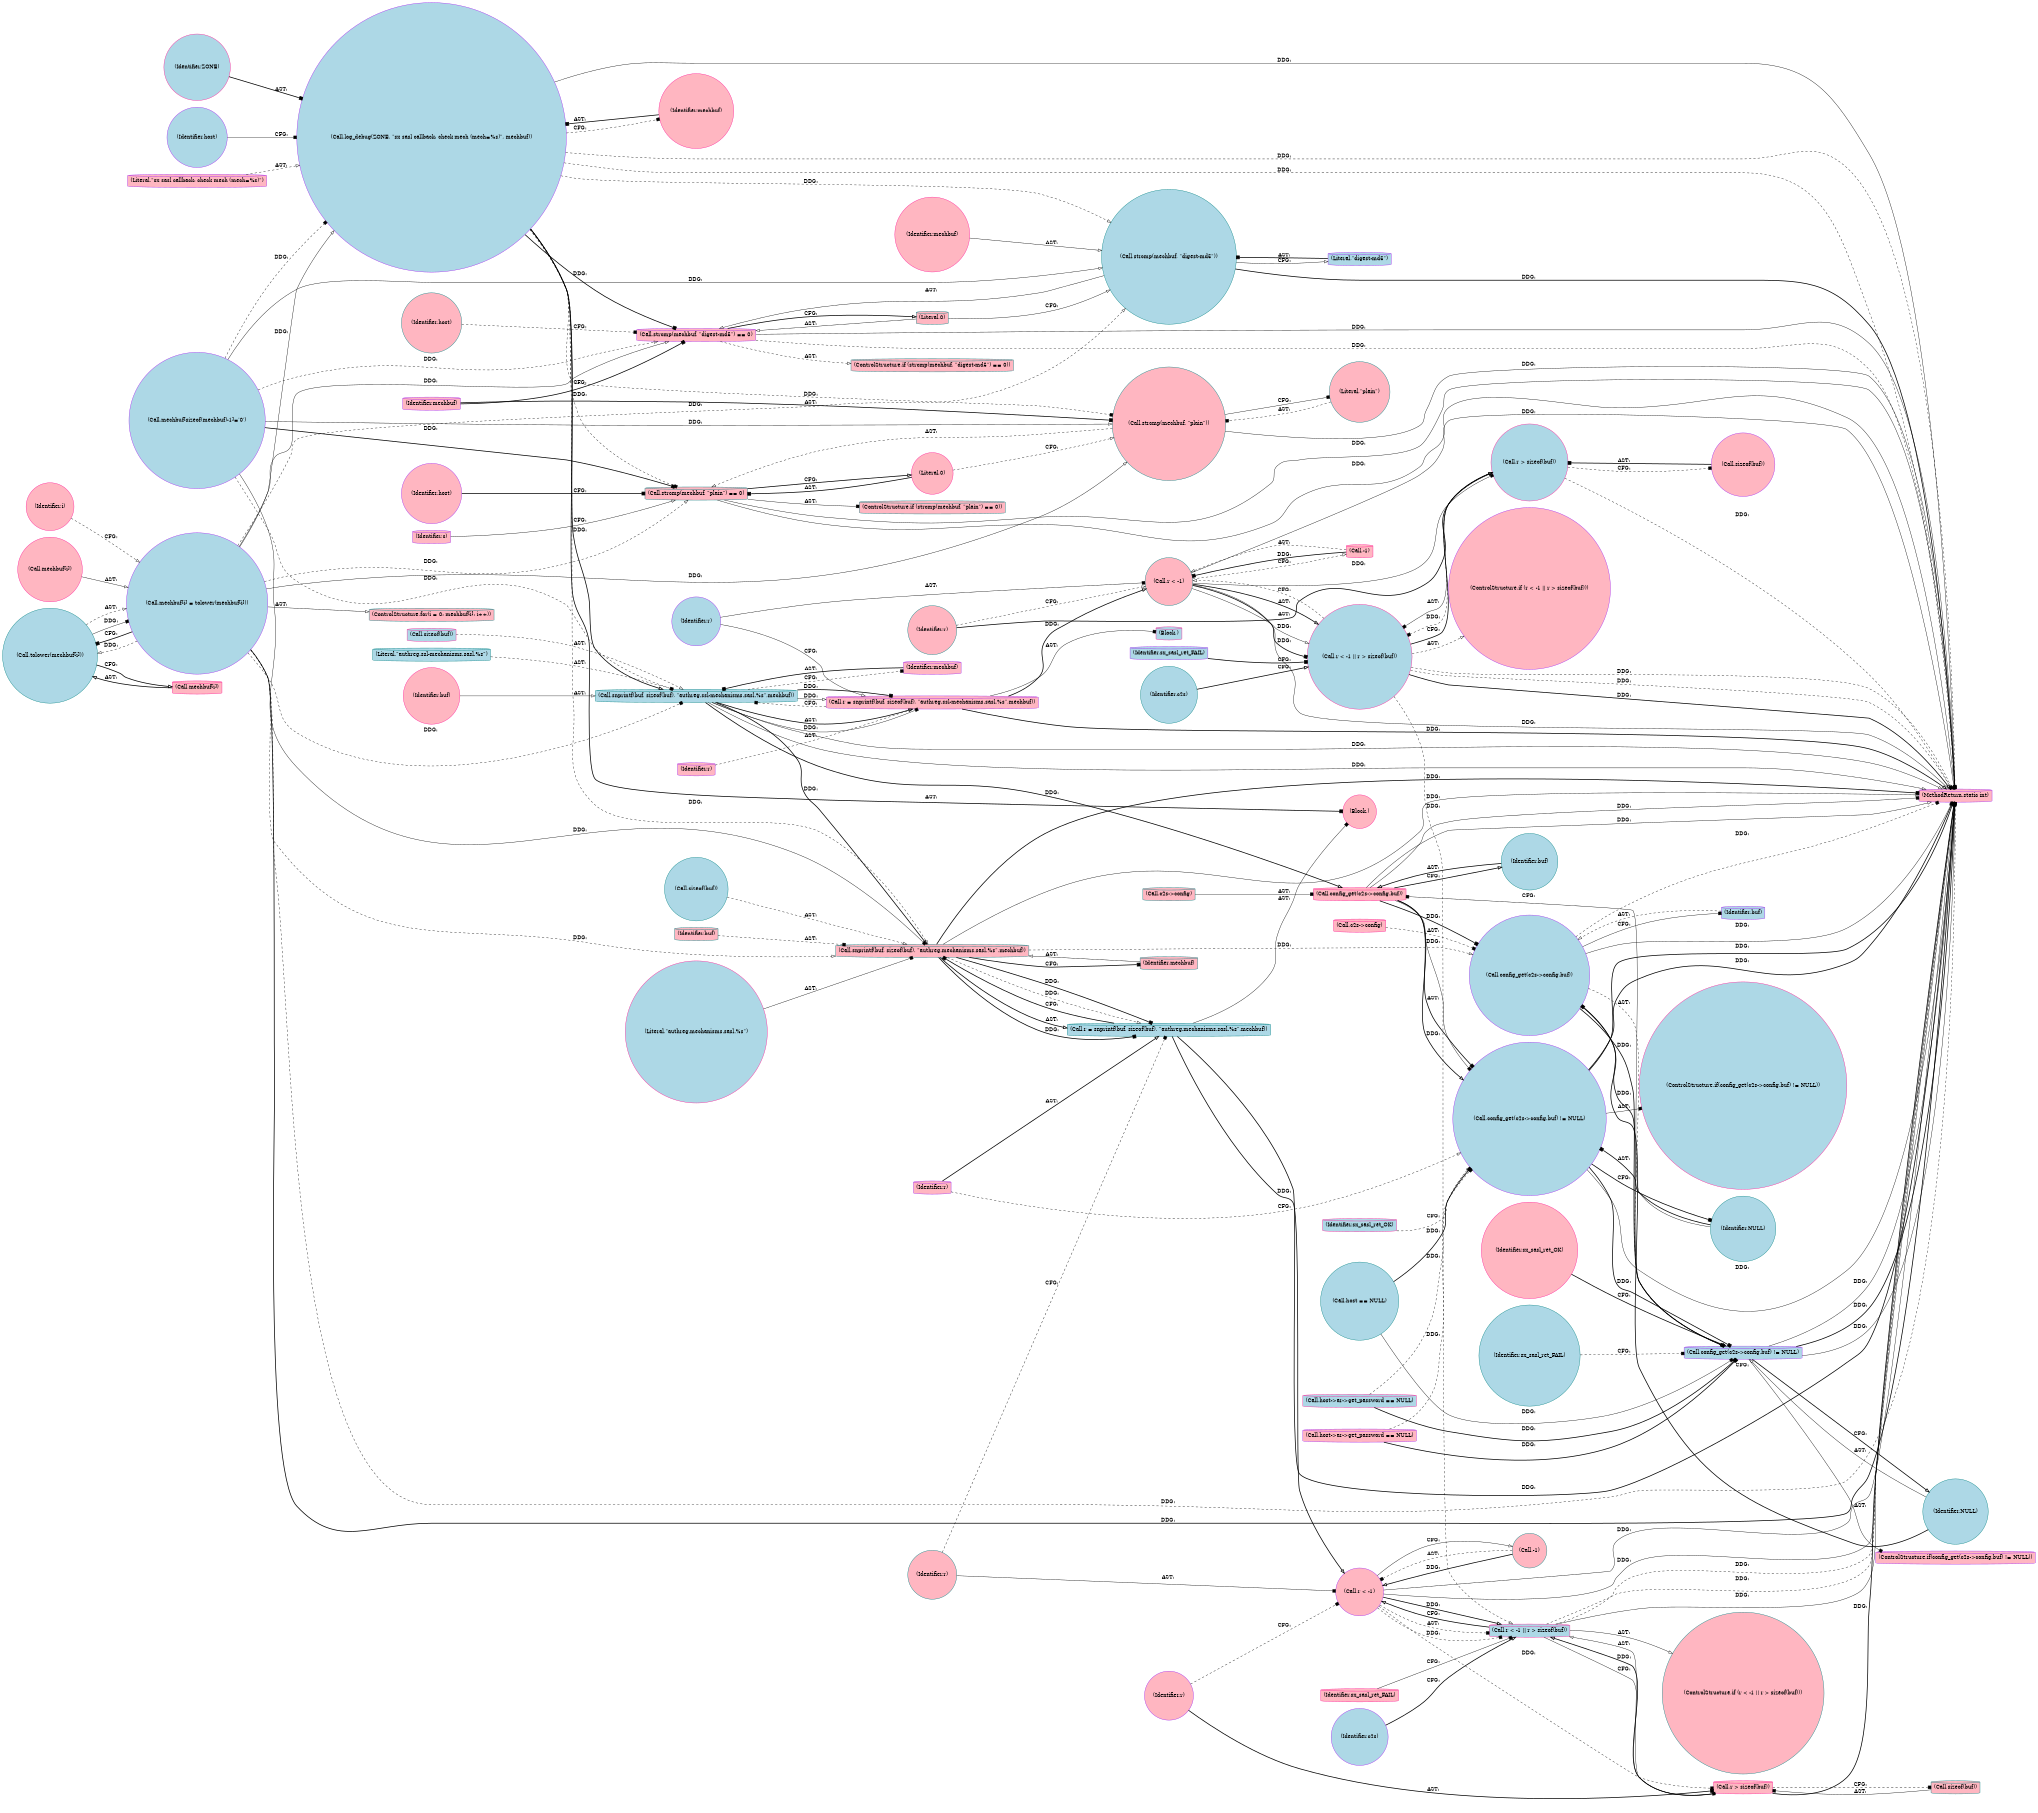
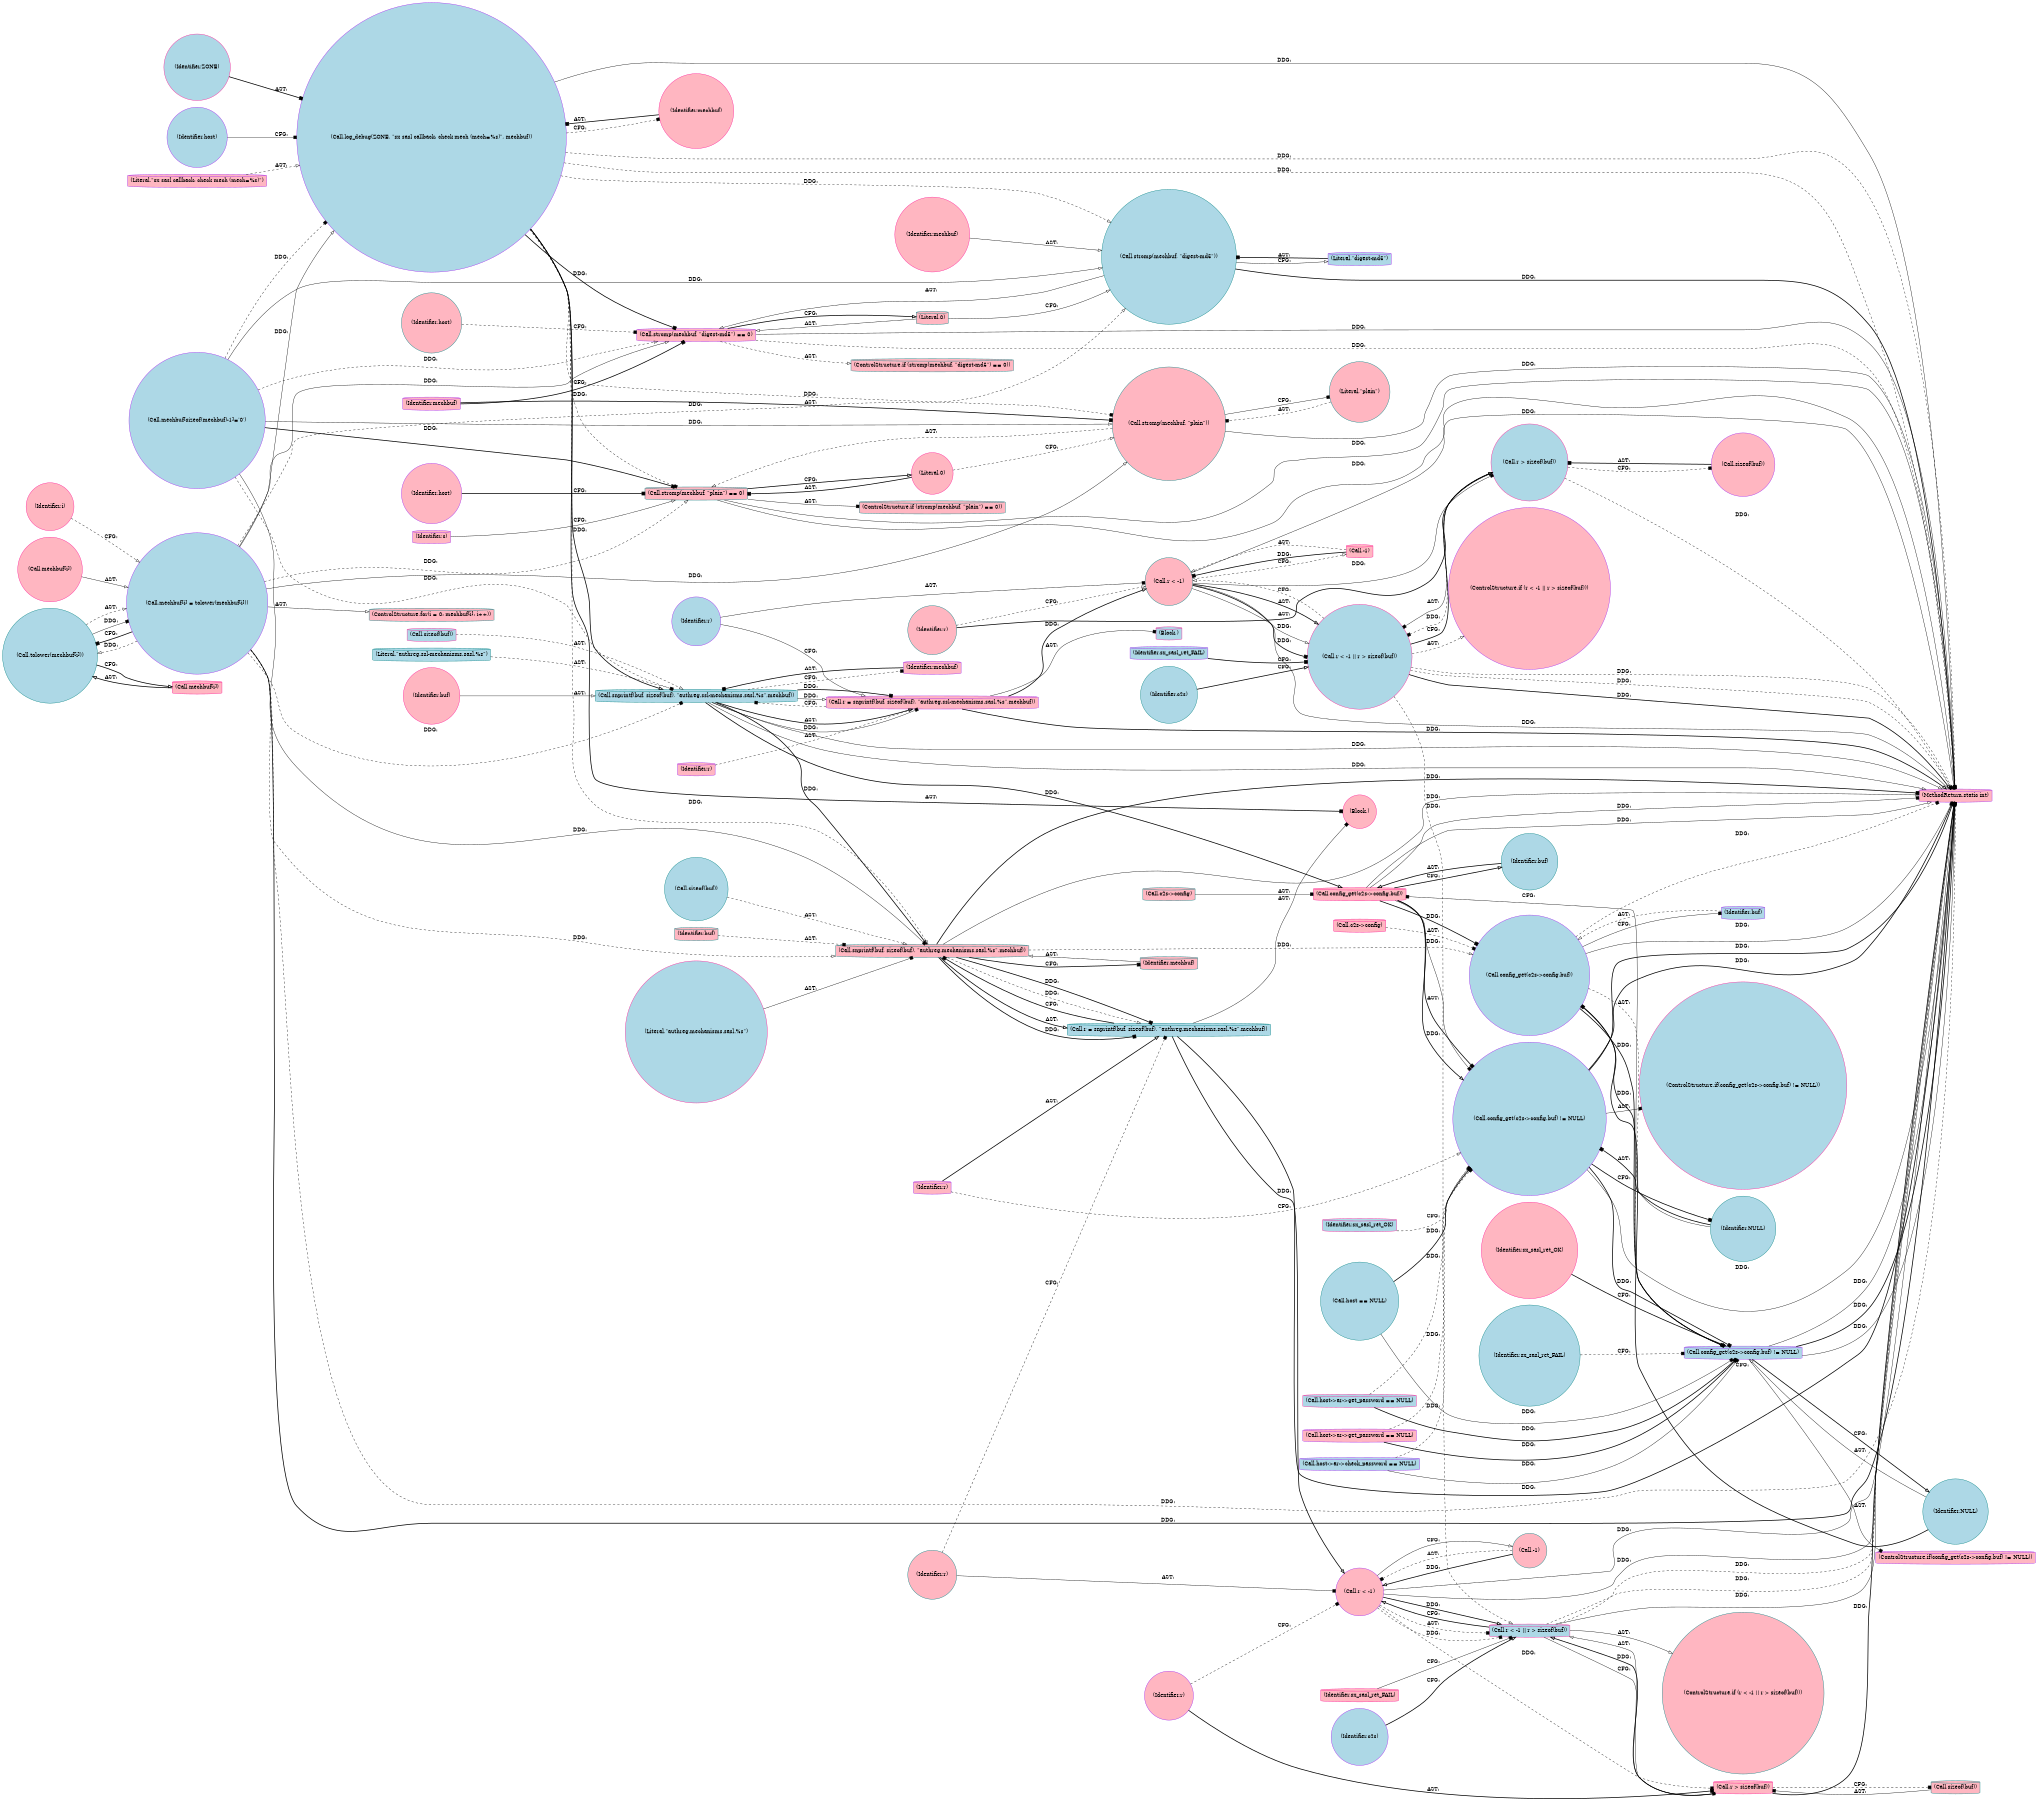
node "(Call,host->ar->check_password == NULL)": added
